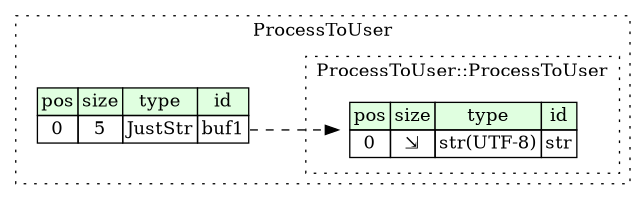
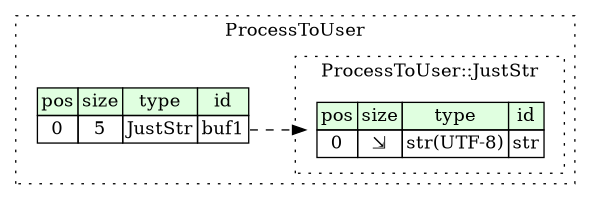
cluster "ProcessToUser::ProcessToUser": label "ProcessToUser::ProcessToUser" -> "ProcessToUser::JustStr"
